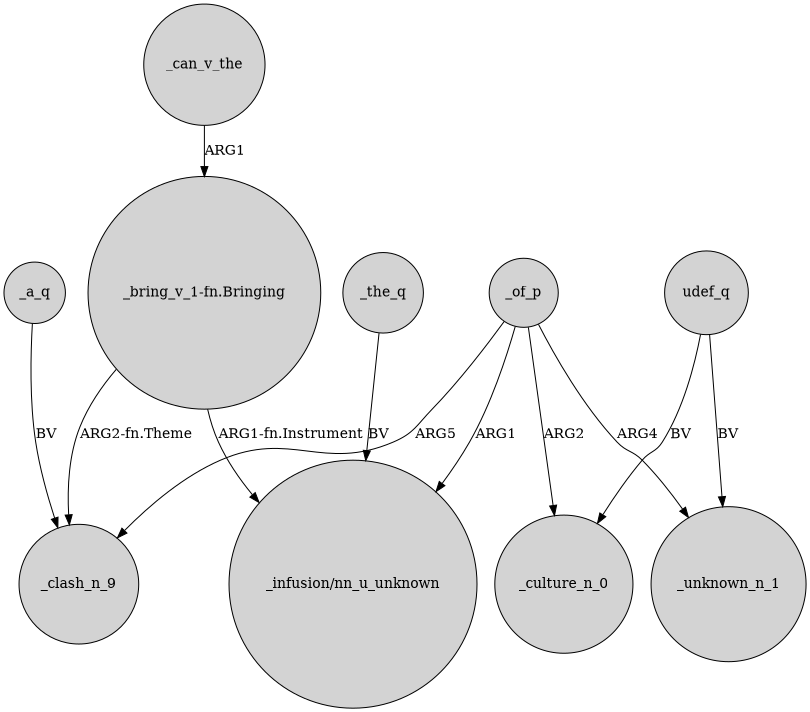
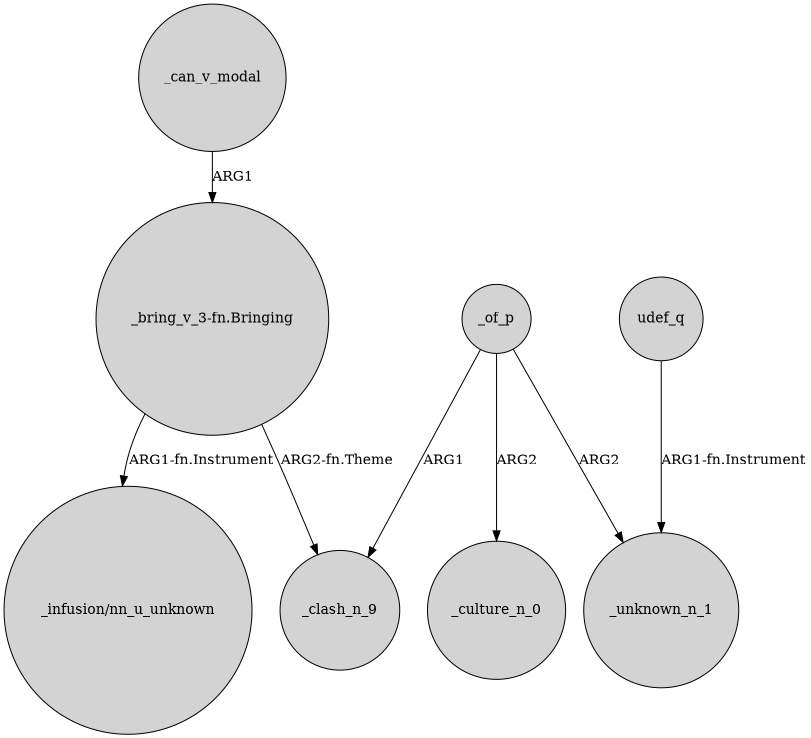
node "_can_v_the": label "_can_v_the" -> "_can_v_modal"
node "_a_q": removed
node "_bring_v_1-fn.Bringing": label "_bring_v_1-fn.Bringing" -> "_bring_v_3-fn.Bringing"
node "_the_q": removed
edge "_of_p" -> "_infusion/nn_u_unknown": removed, label "ARG1"
edge "udef_q" -> "_culture_n_0": removed, label "BV"
edge "_of_p" -> "_clash_n_9": label "ARG5" -> "ARG1"
edge "_of_p" -> "_unknown_n_1": label "ARG4" -> "ARG2"
edge "udef_q" -> "_unknown_n_1": label "BV" -> "ARG1-fn.Instrument"
